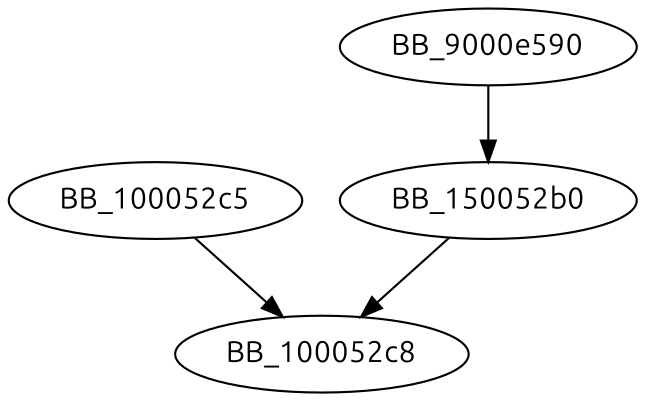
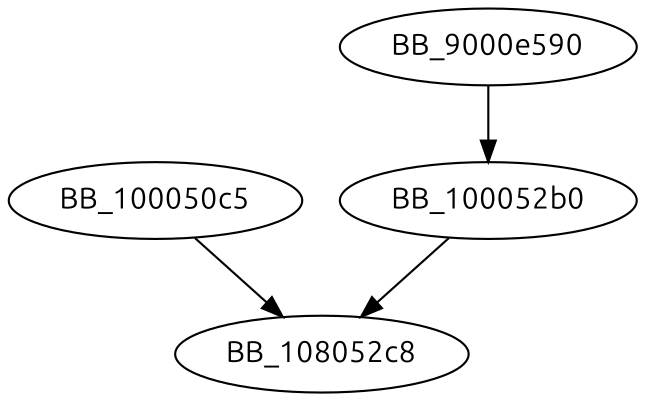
node "BB_100052c5": label "BB_100052c5" -> "BB_100050c5"
node "BB_150052b0": label "BB_150052b0" -> "BB_100052b0"
node "BB_100052c8": label "BB_100052c8" -> "BB_108052c8"
